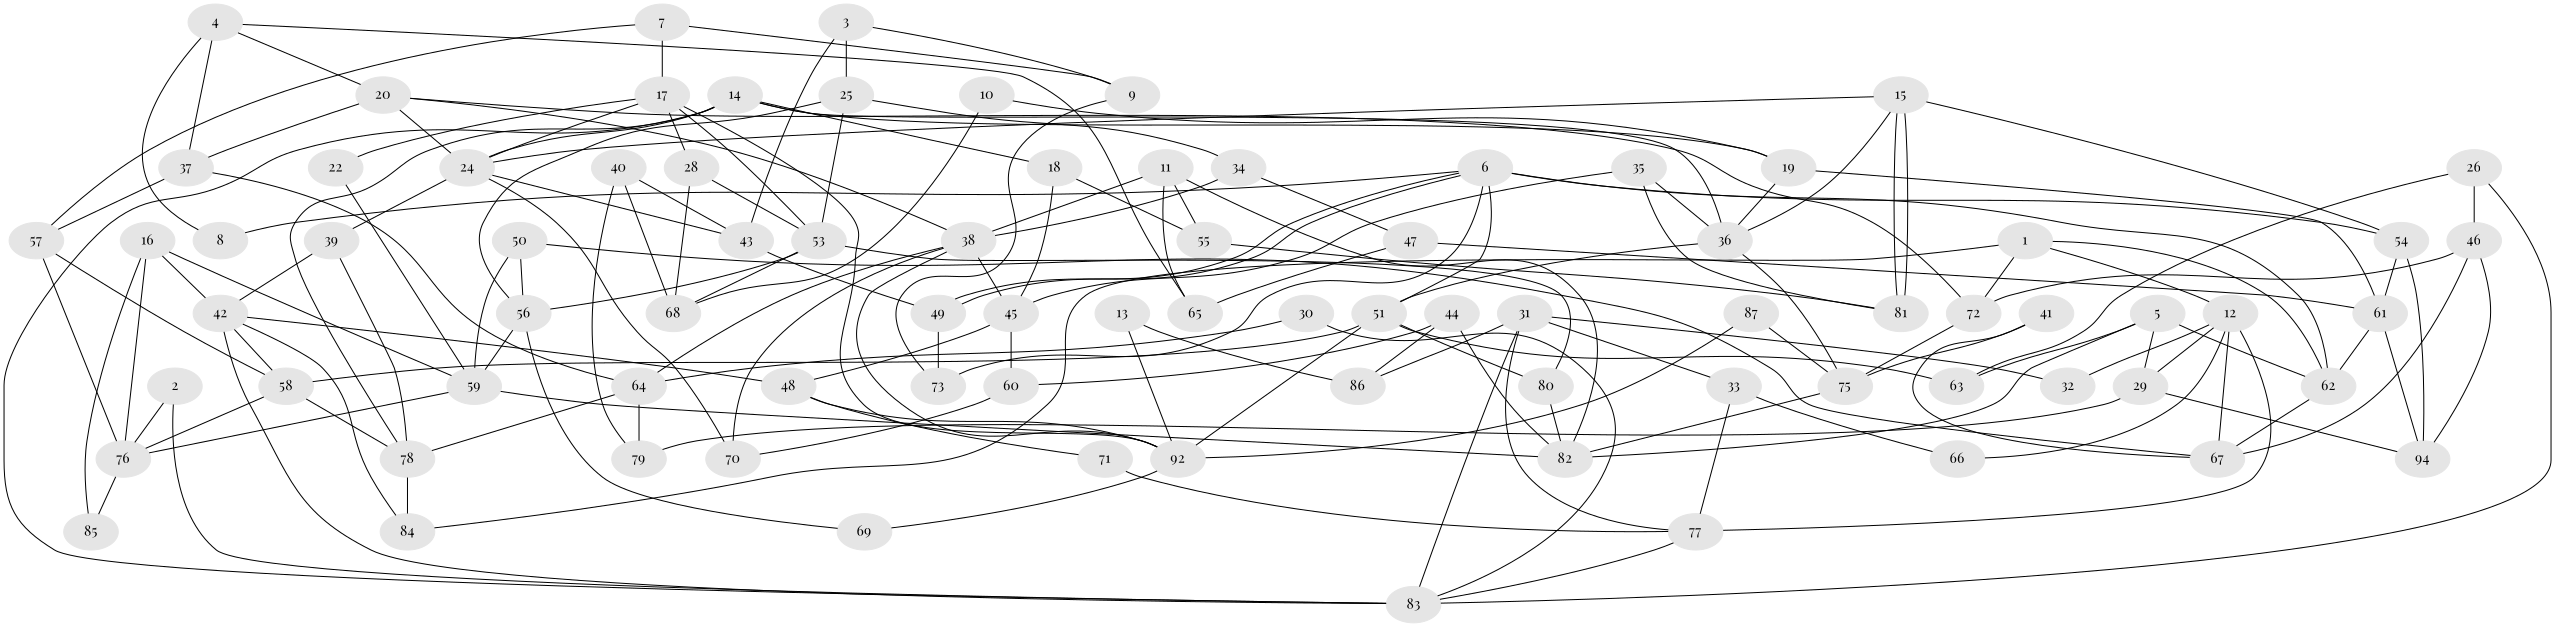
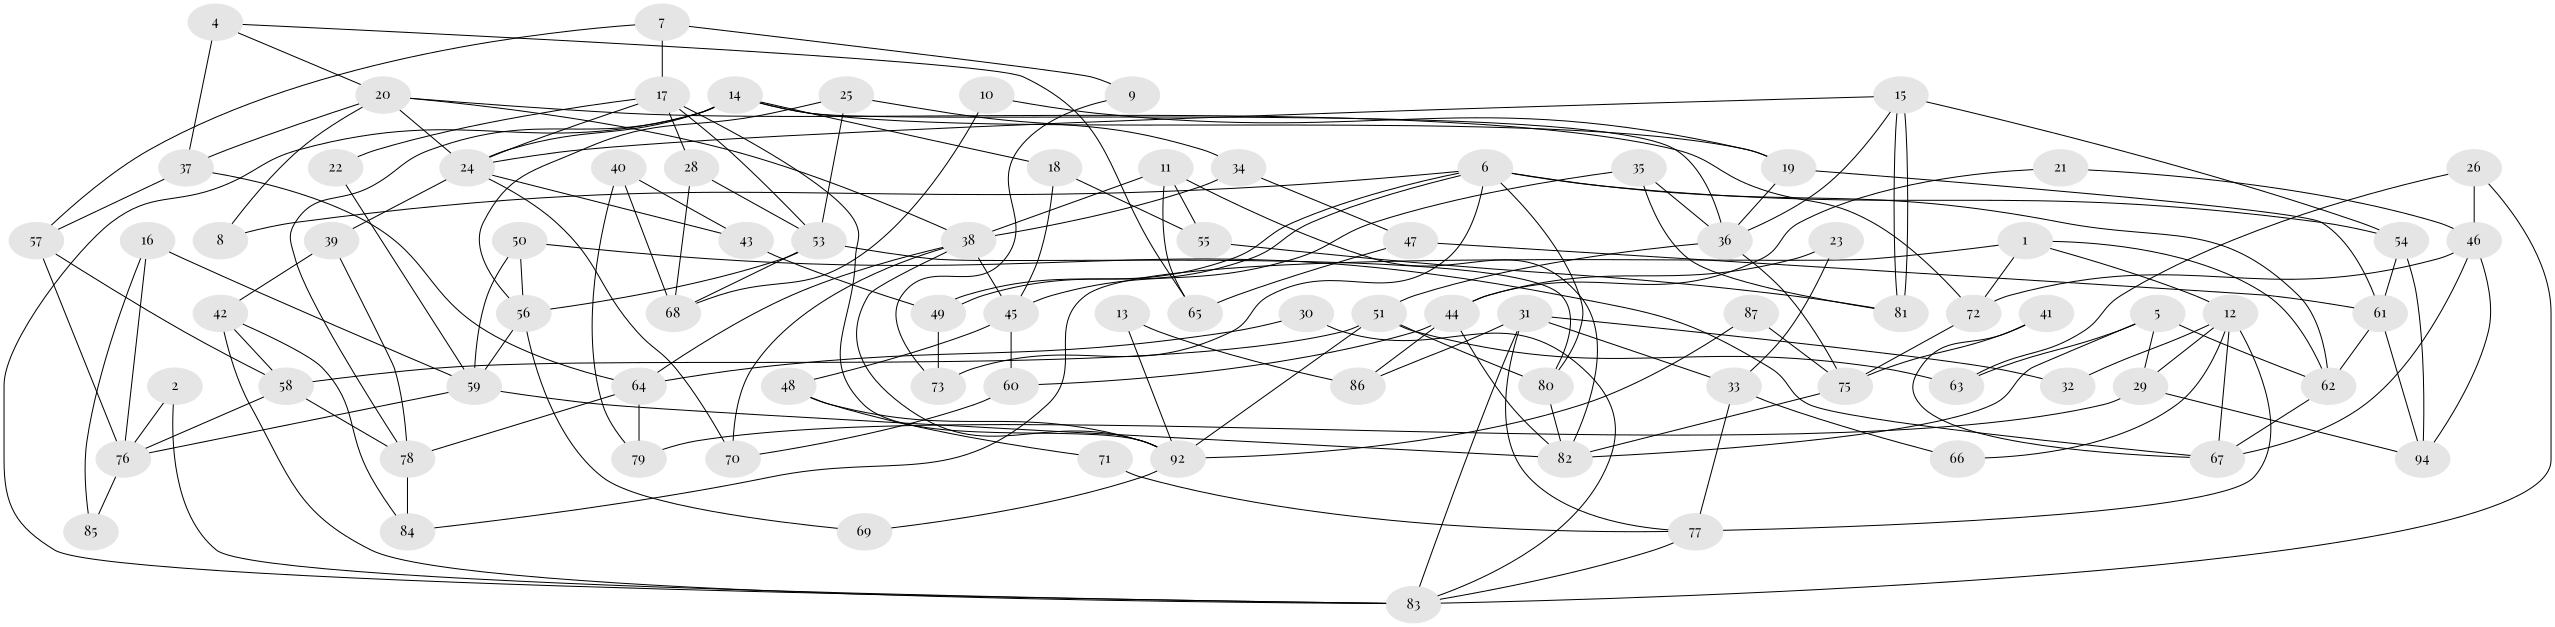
node "3": removed
edge "4" -- "8": now "20" -- "8"
node "21": added
edge "6" -- "51": now "6" -- "80"
node "23": added
edge "16" -- "42": removed
edge "42" -- "48": removed
